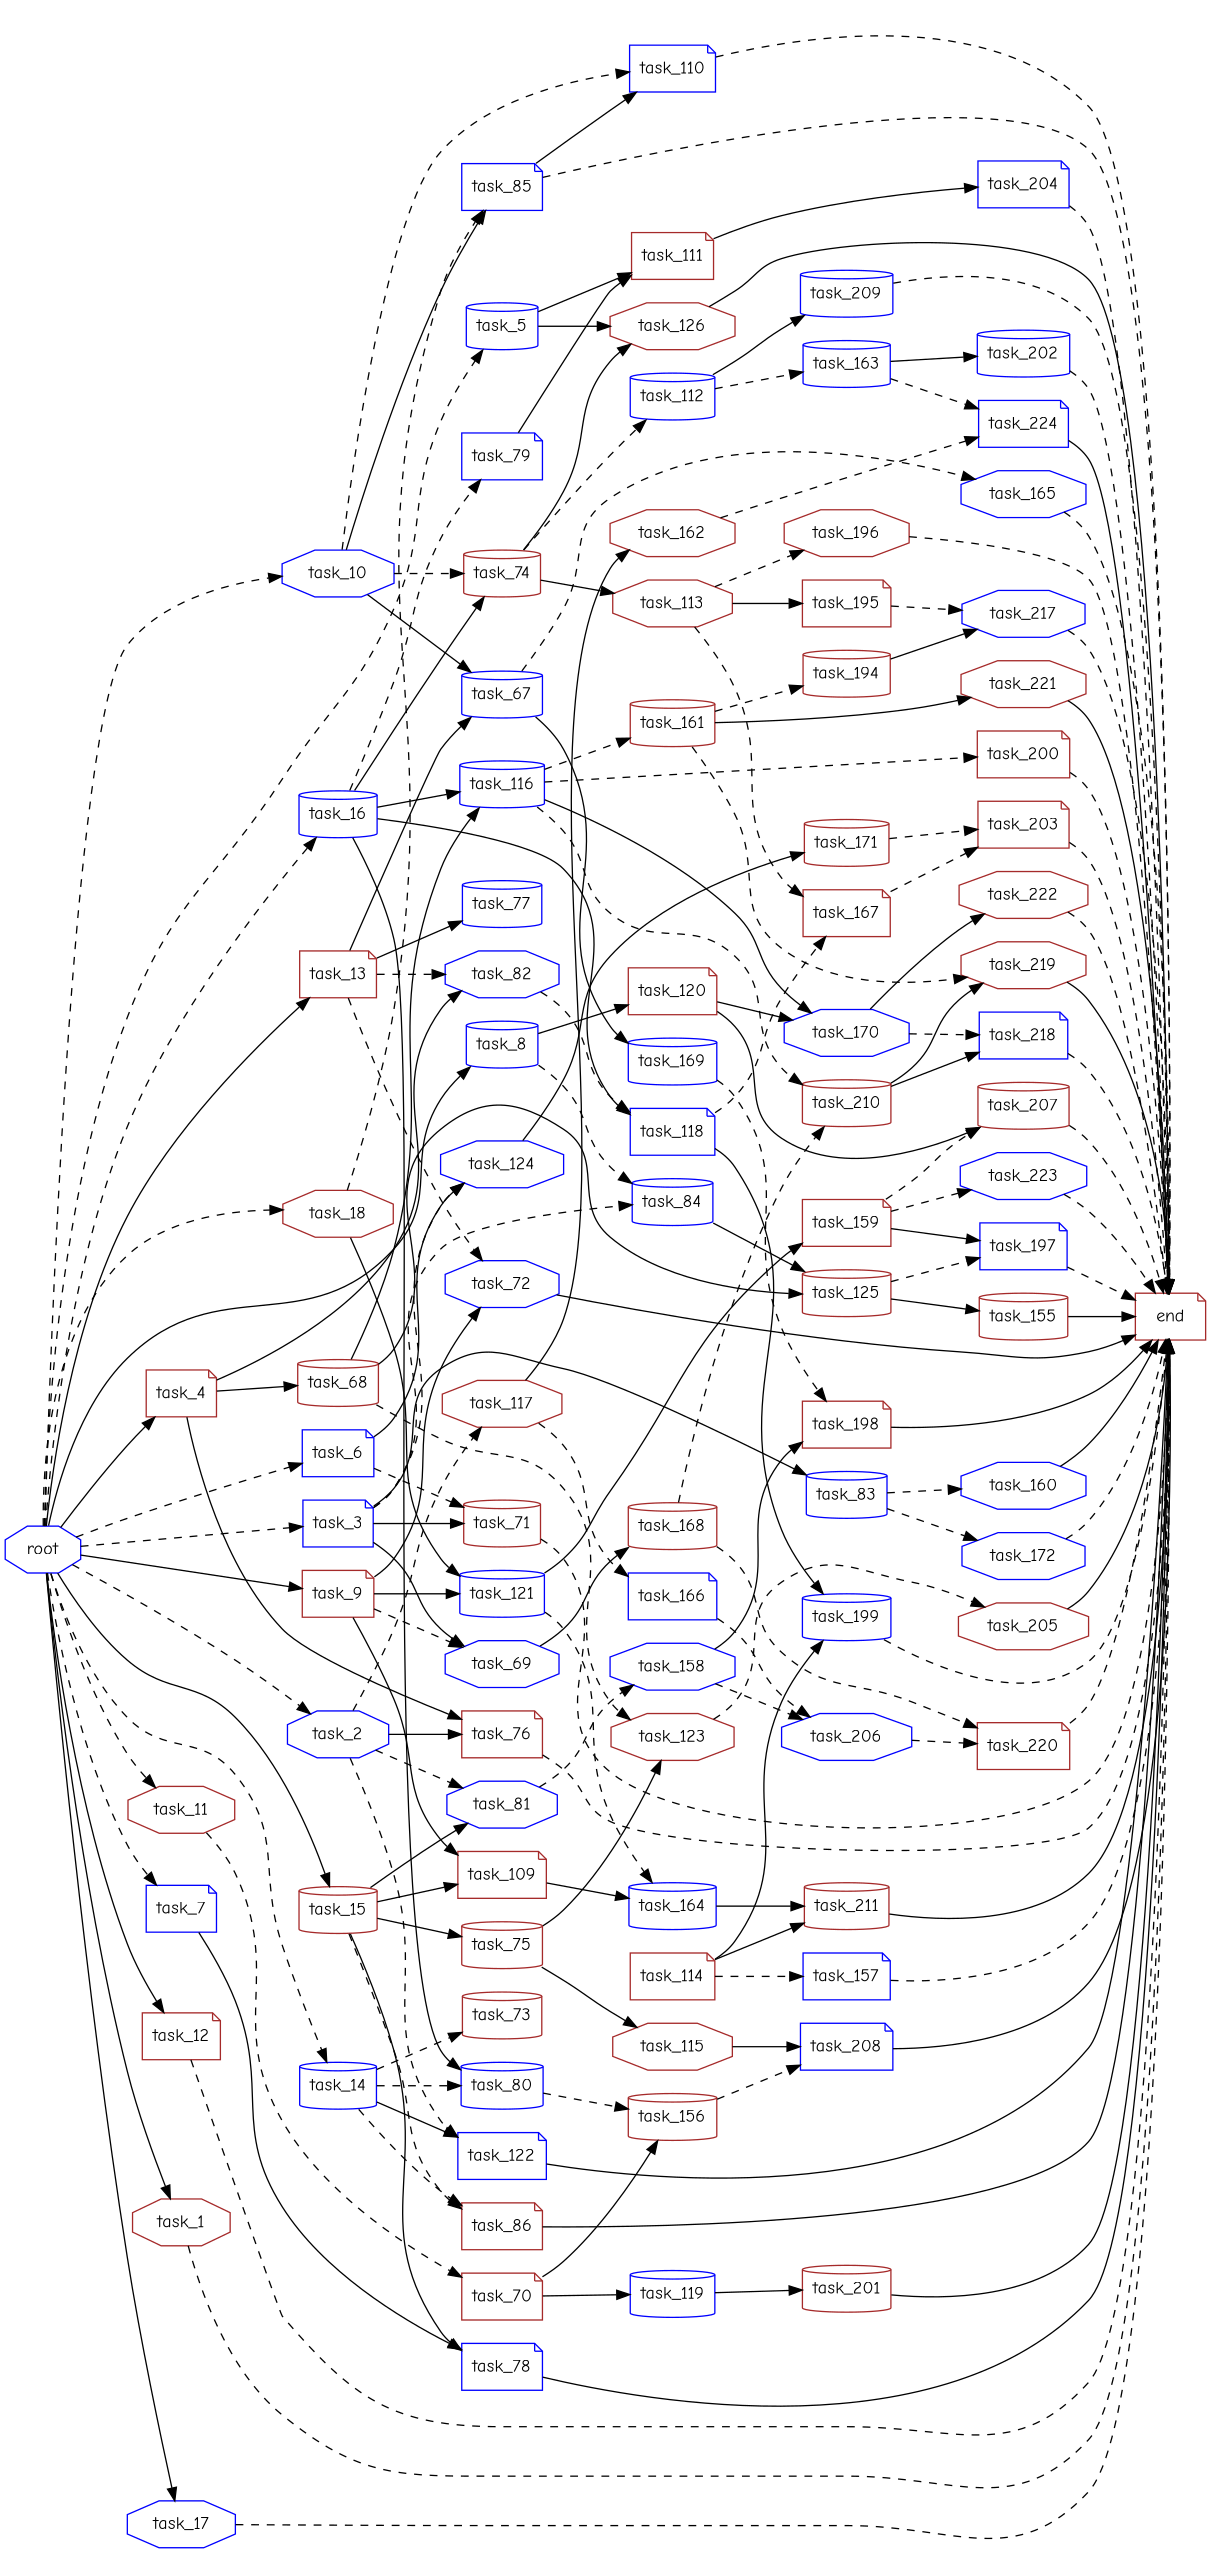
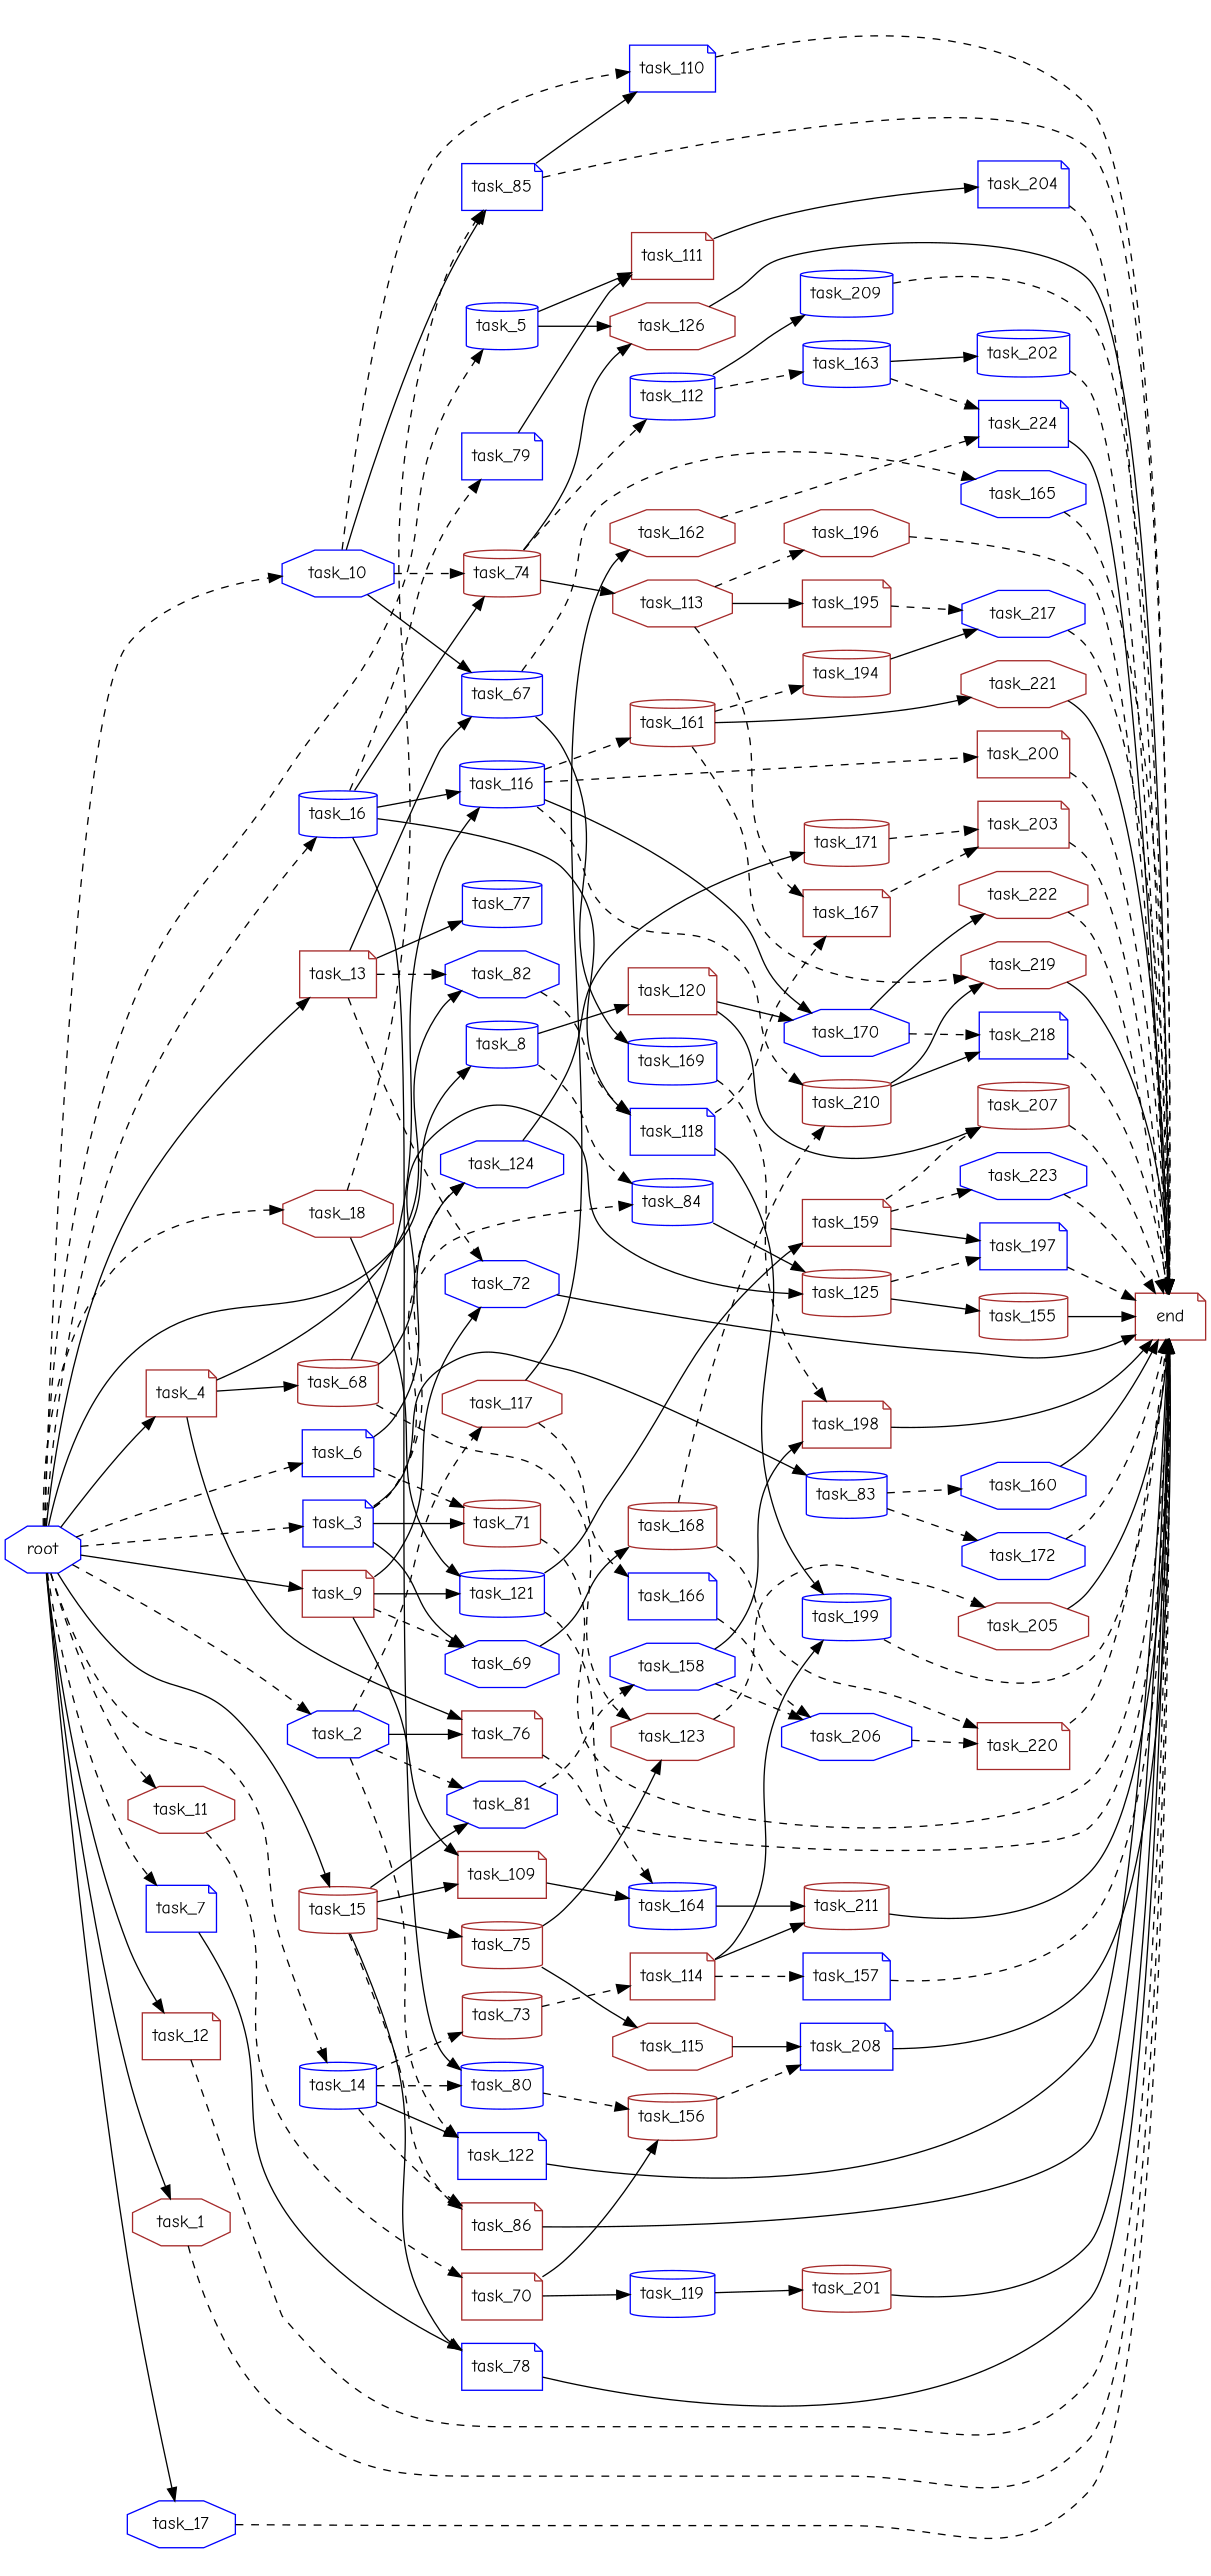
edge "task_73" -> "task_114": added
